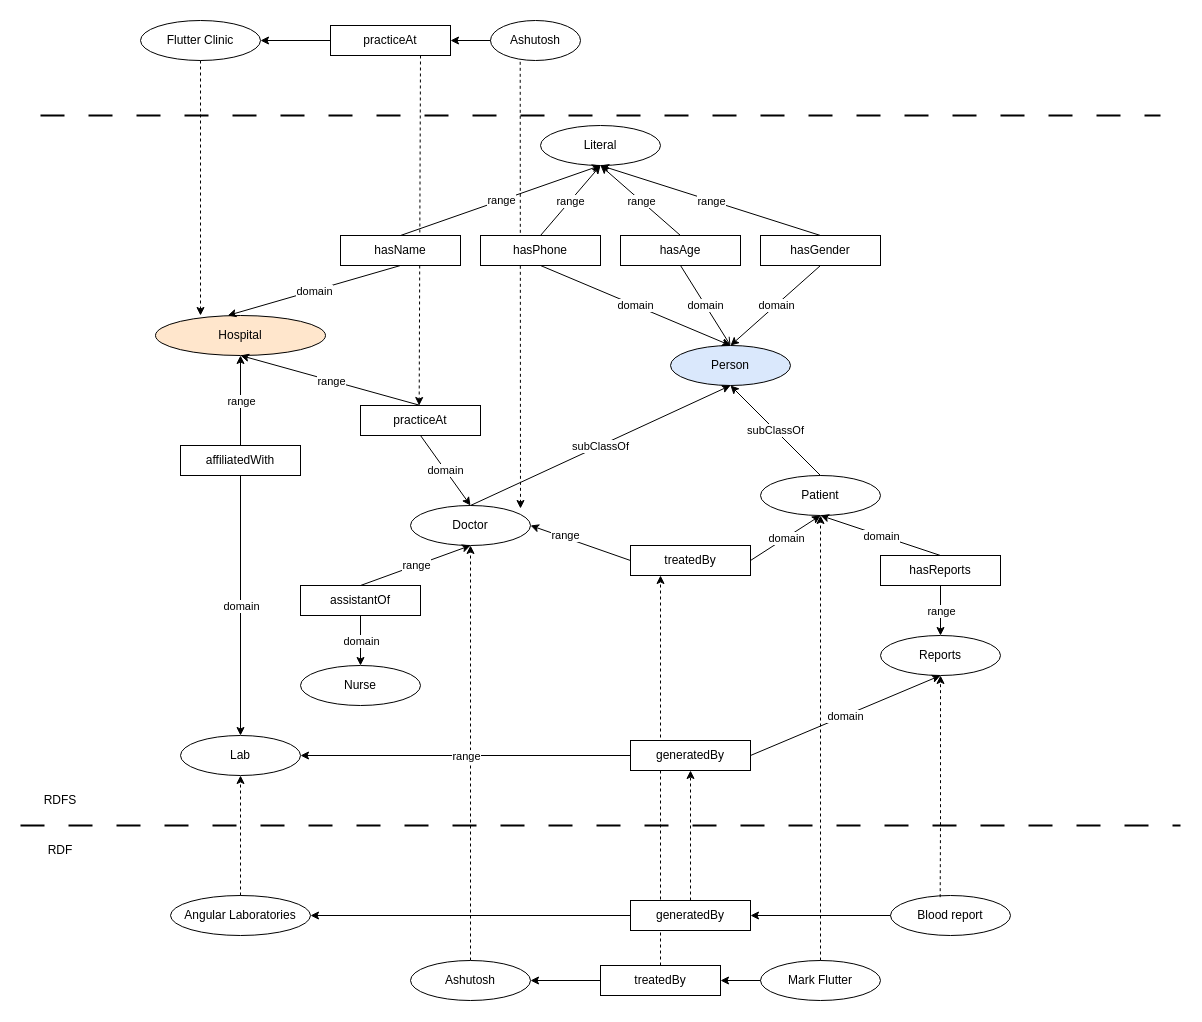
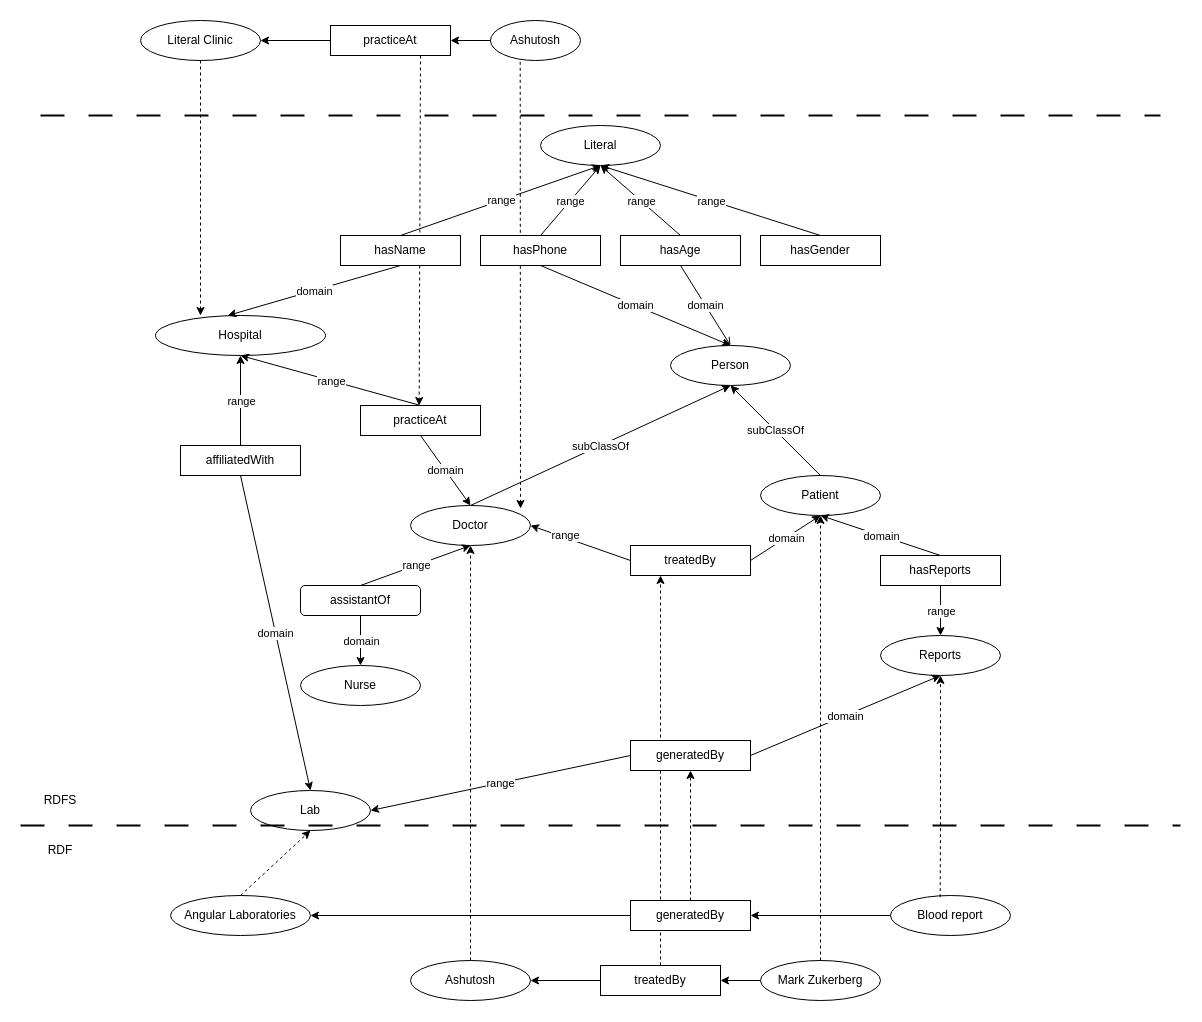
node "Flutter Clinic": label "Flutter Clinic" -> "Literal Clinic"
edge "hasGender" -> "Person": removed, label "domain"
node "Hospital": fillcolor #ffe6cc -> #ffffff
node "Person": fillcolor #dae8fc -> #ffffff
node "assistantOf": shape rectangle -> rounded rectangle
node "Lab": moved (241, 756) -> (311, 811)
node "Mark Flutter": label "Mark Flutter" -> "Mark Zukerberg"
